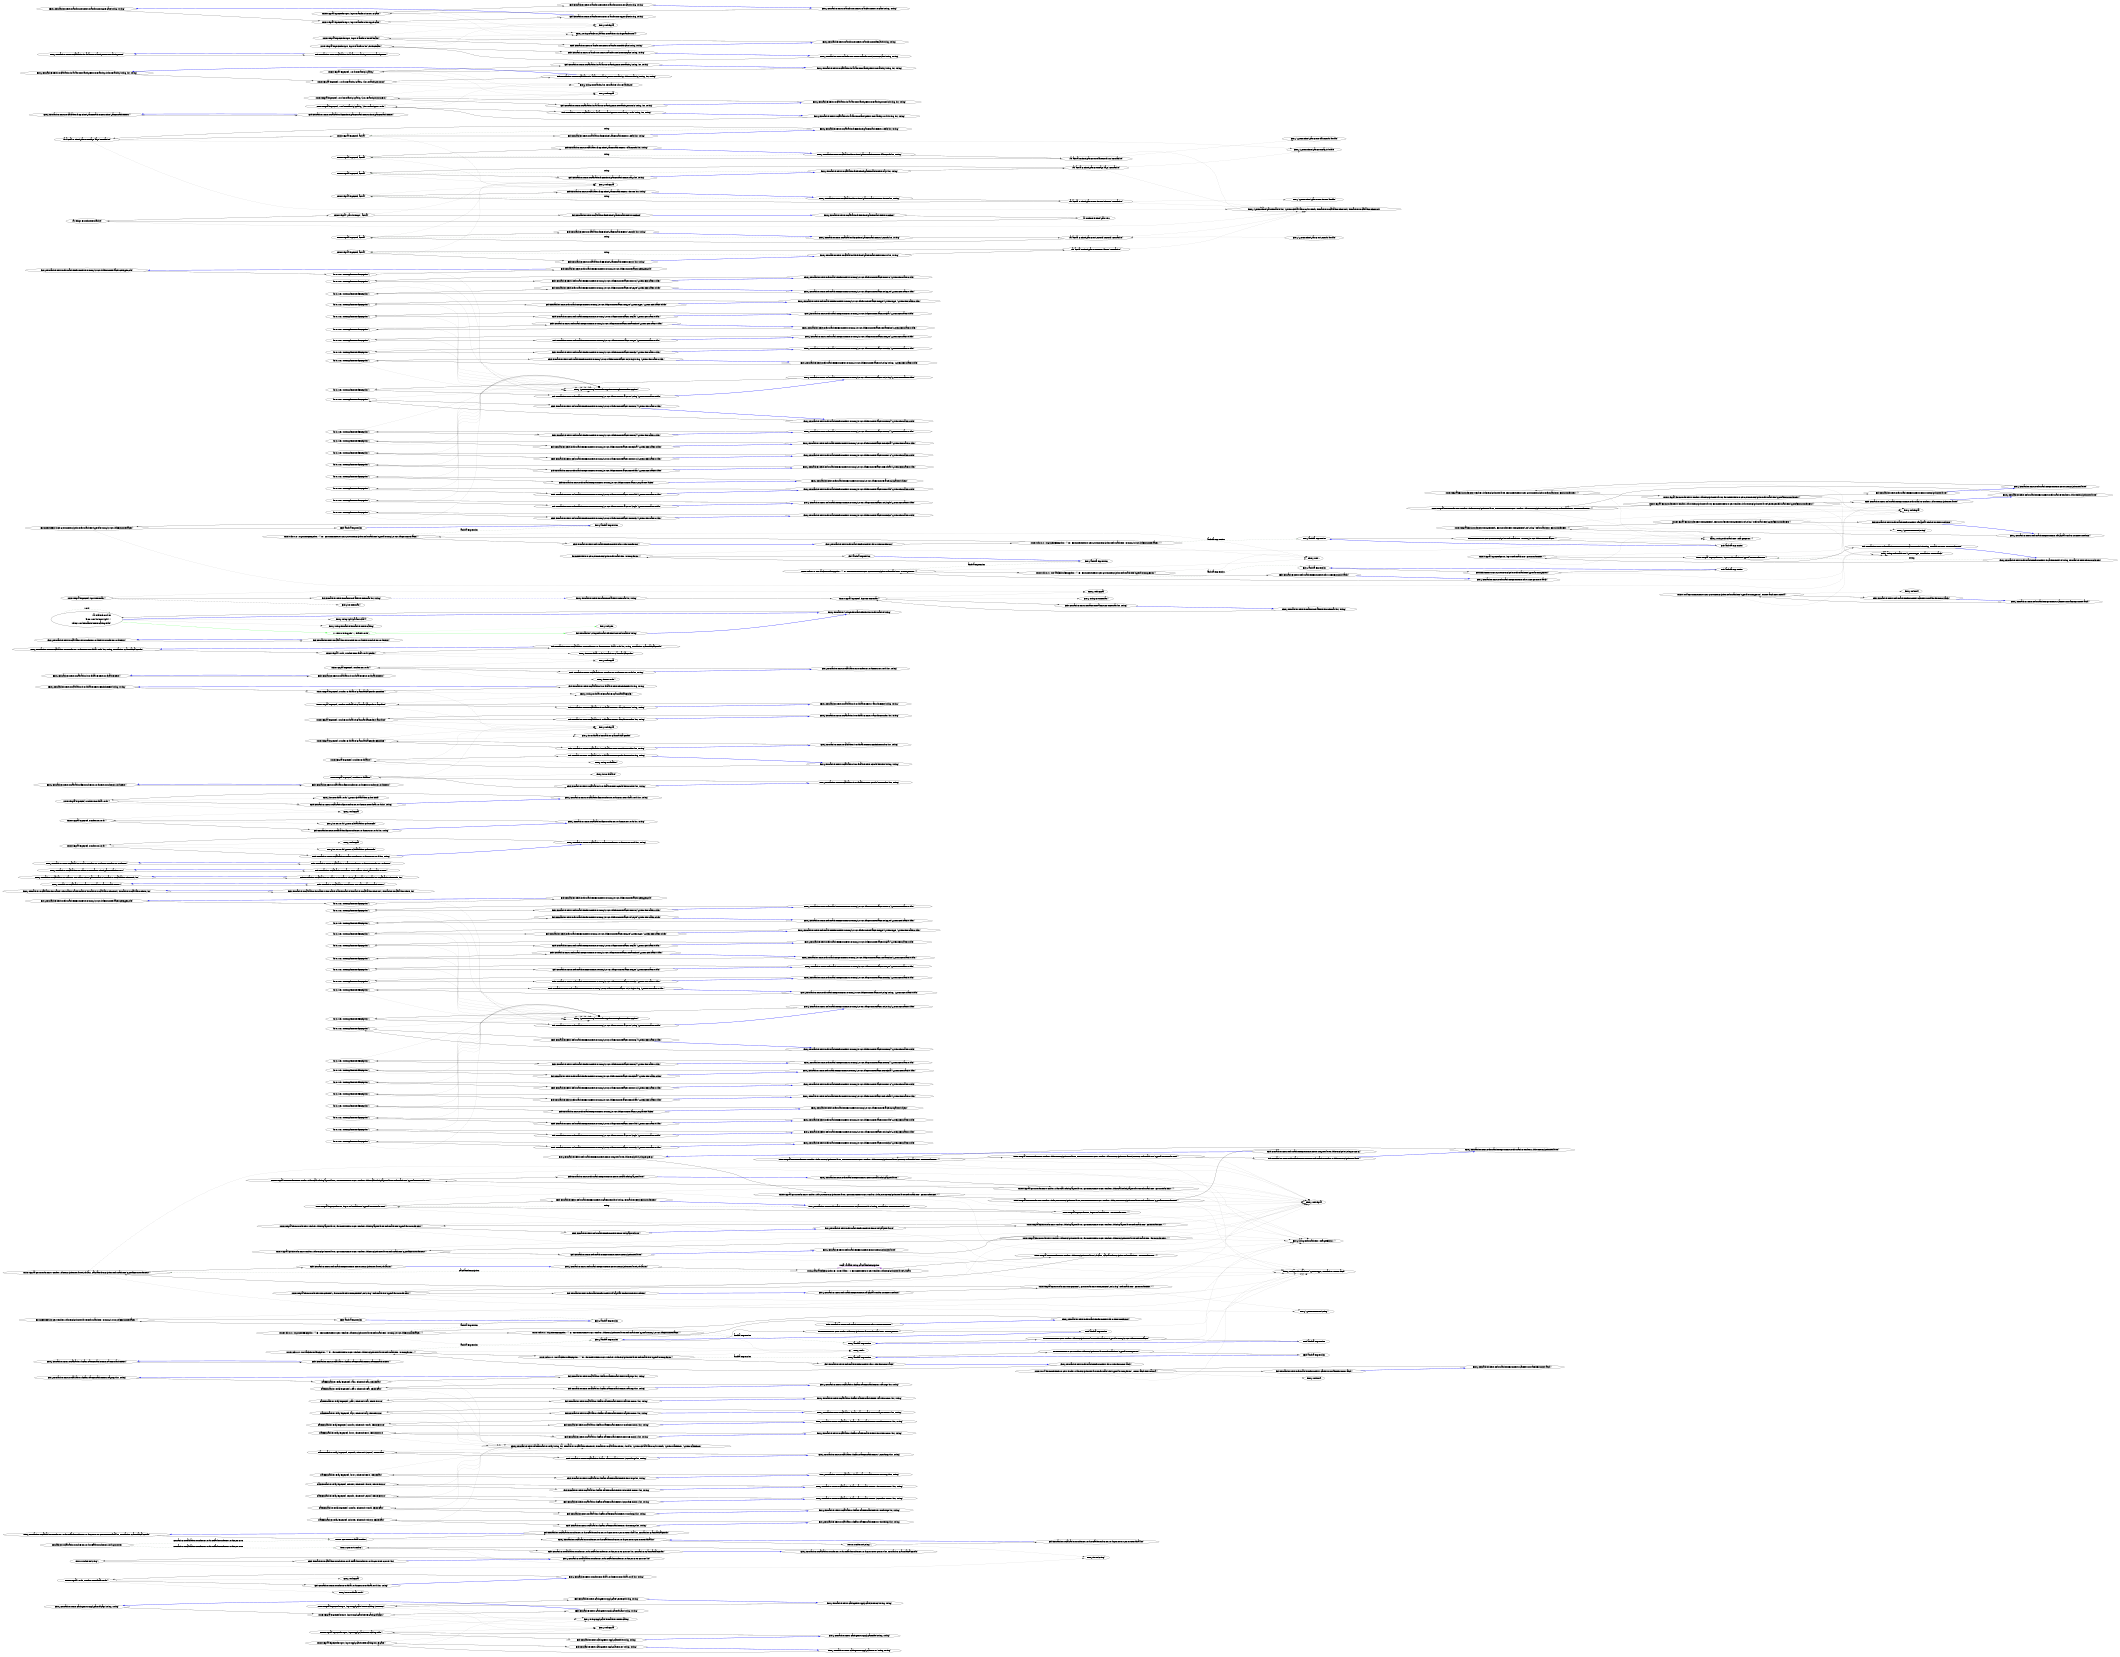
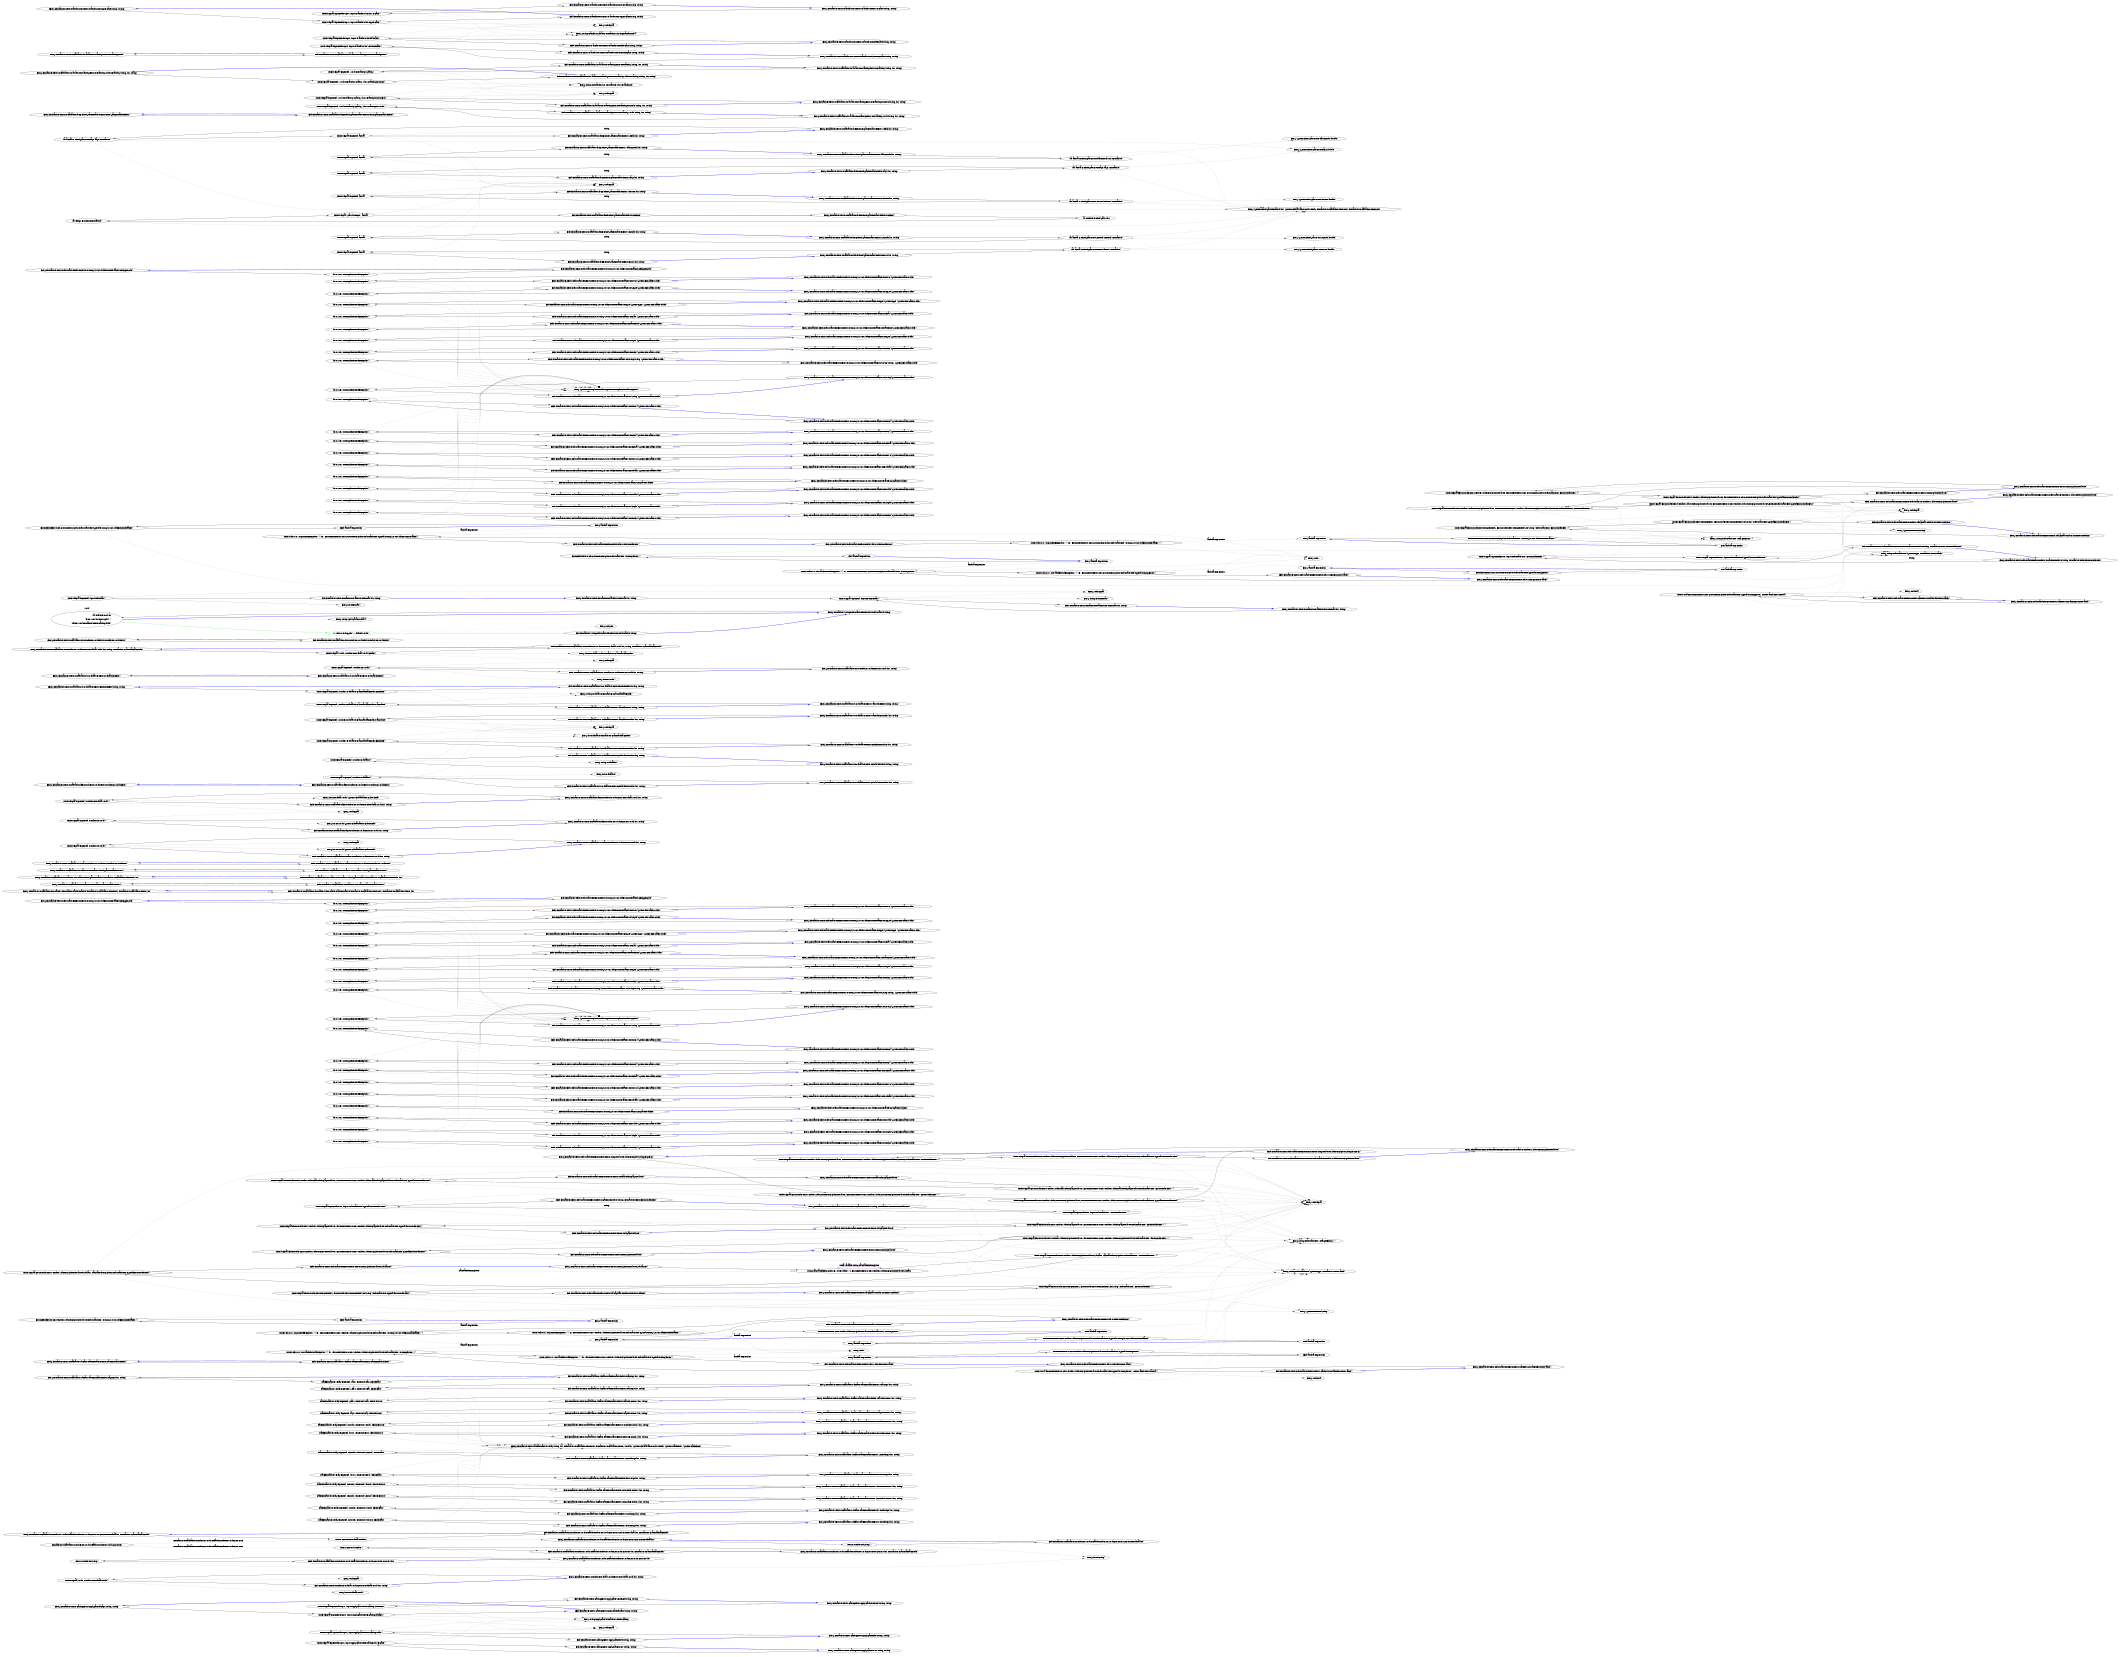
edge "Entry System.TimeSpan.FromSeconds(double)" -> "var actual = TimeSpan.FromSeconds(seconds).Humanize()": reversed
node "Entry System.TimeSpan.FromHours(double)": added
edge "Exit Humanizer.Tests.RomanNumeralTests.ToRoman(int, string)" -> "Entry Humanizer.Tests.RomanNumeralTests.ToRoman(int, string)": style dashed -> bold
node "Entry string.Humanize(Humanizer.LetterCasing)": removed
